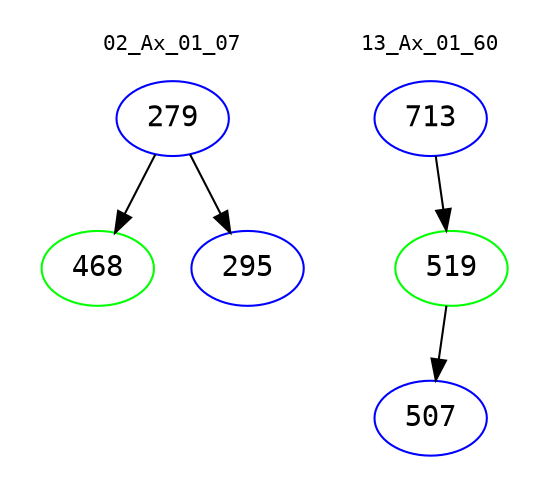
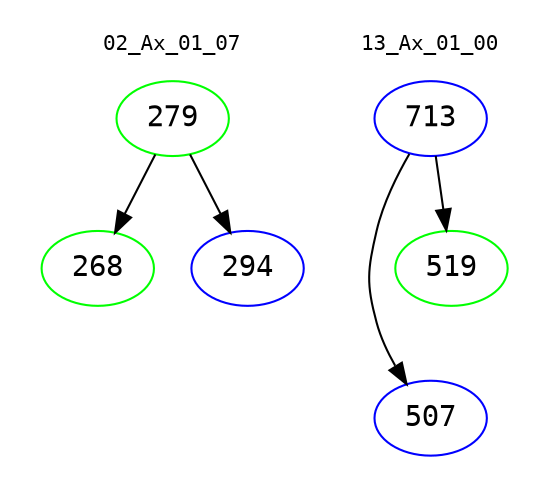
cluster "13_Ax_01_60": label "13_Ax_01_60" -> "13_Ax_01_00"
node "279": color blue -> green
node "468": label "468" -> "268"
node "295": label "295" -> "294"
edge "519" -> "507": now "713" -> "507"
